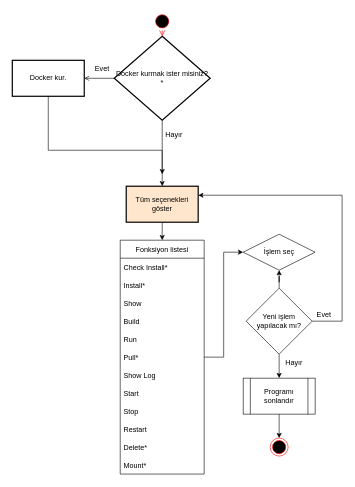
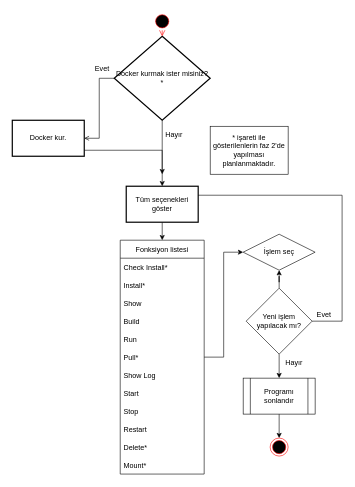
node "Docker kur.": moved (48, 78) -> (48, 138)
node "* işareti ile gösterilenlerin faz 2'de yapılması planlanmaktadır.": added
edge "Yeni işlem yapılacak mı?" -> "Tüm seçenekleri göster": arrowhead classic -> none
node "Tüm seçenekleri göster": fillcolor #ffe6cc -> #ffffff
